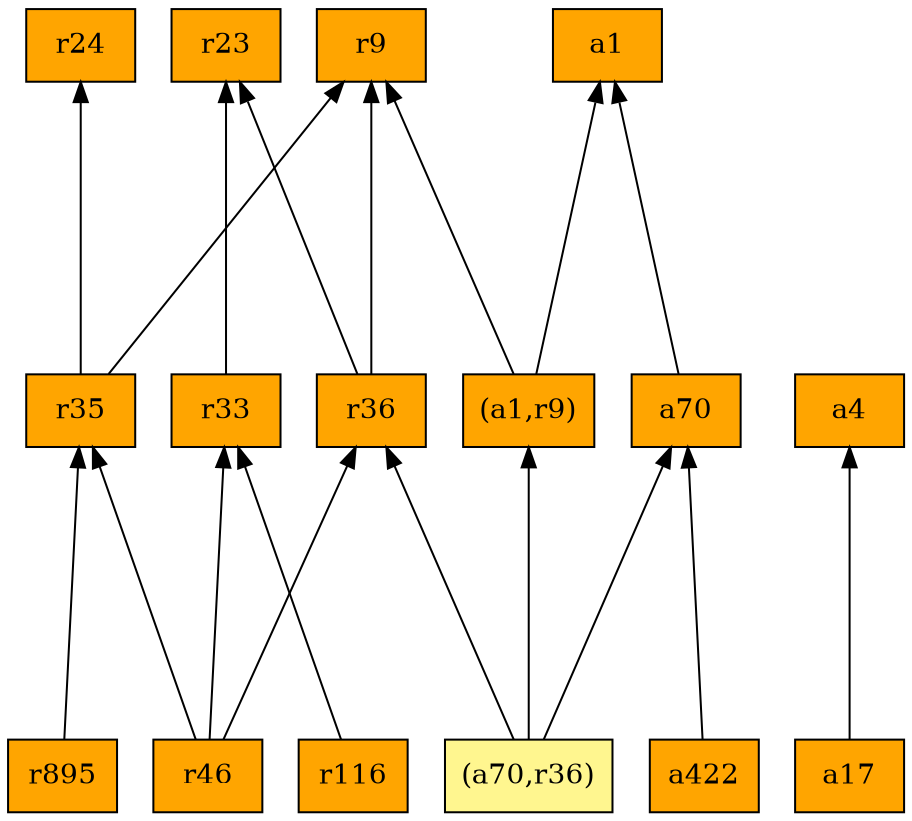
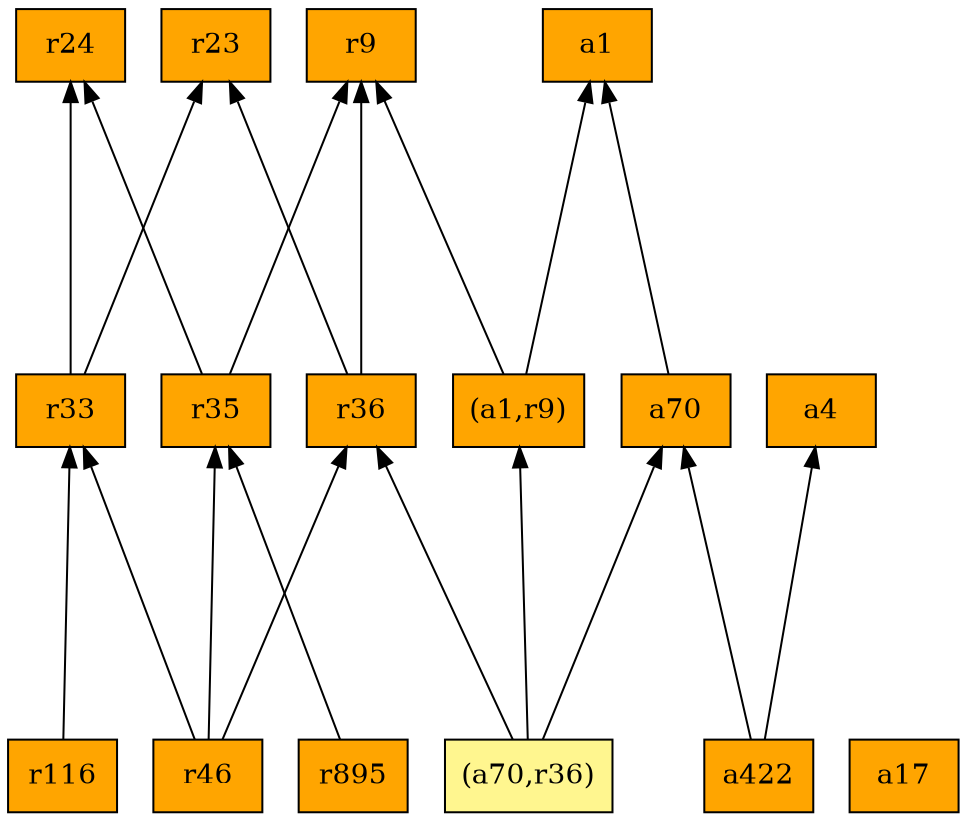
edge "r33" -> "r24": added
edge "a17" -> "a4": now "a422" -> "a4"
